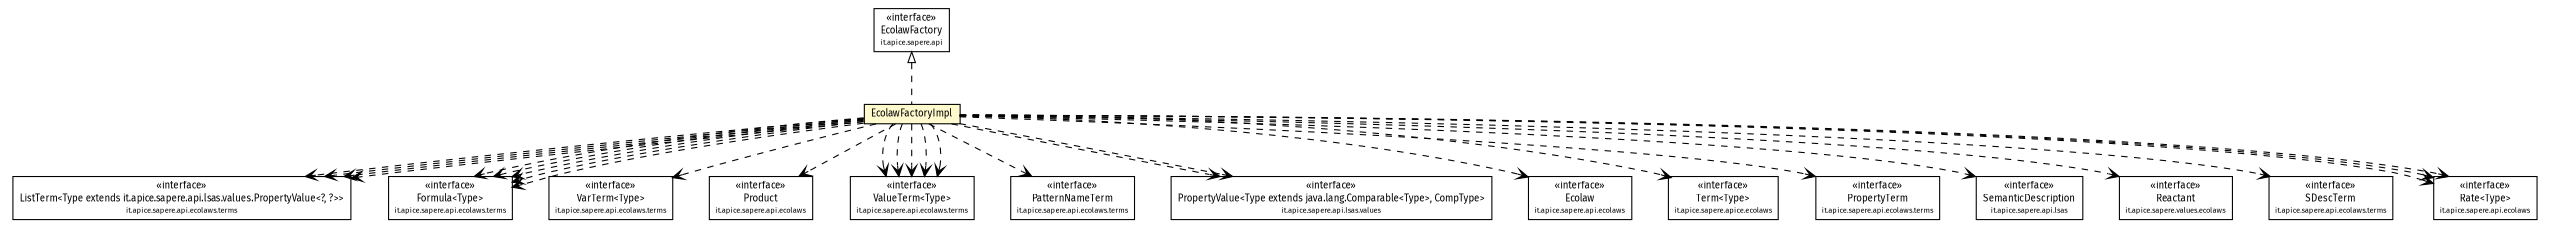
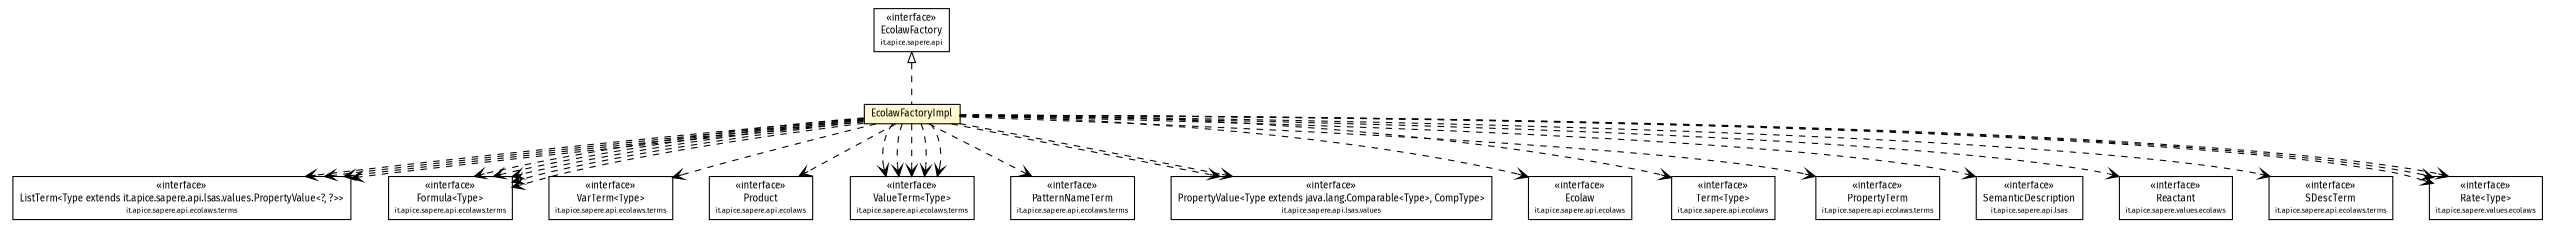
node "Term<Type>": text "it.apice.sapere.apice.ecolaws" -> "it.apice.sapere.api.ecolaws"
node "Rate<Type>": text "it.apice.sapere.api.ecolaws" -> "it.apice.sapere.values.ecolaws"
